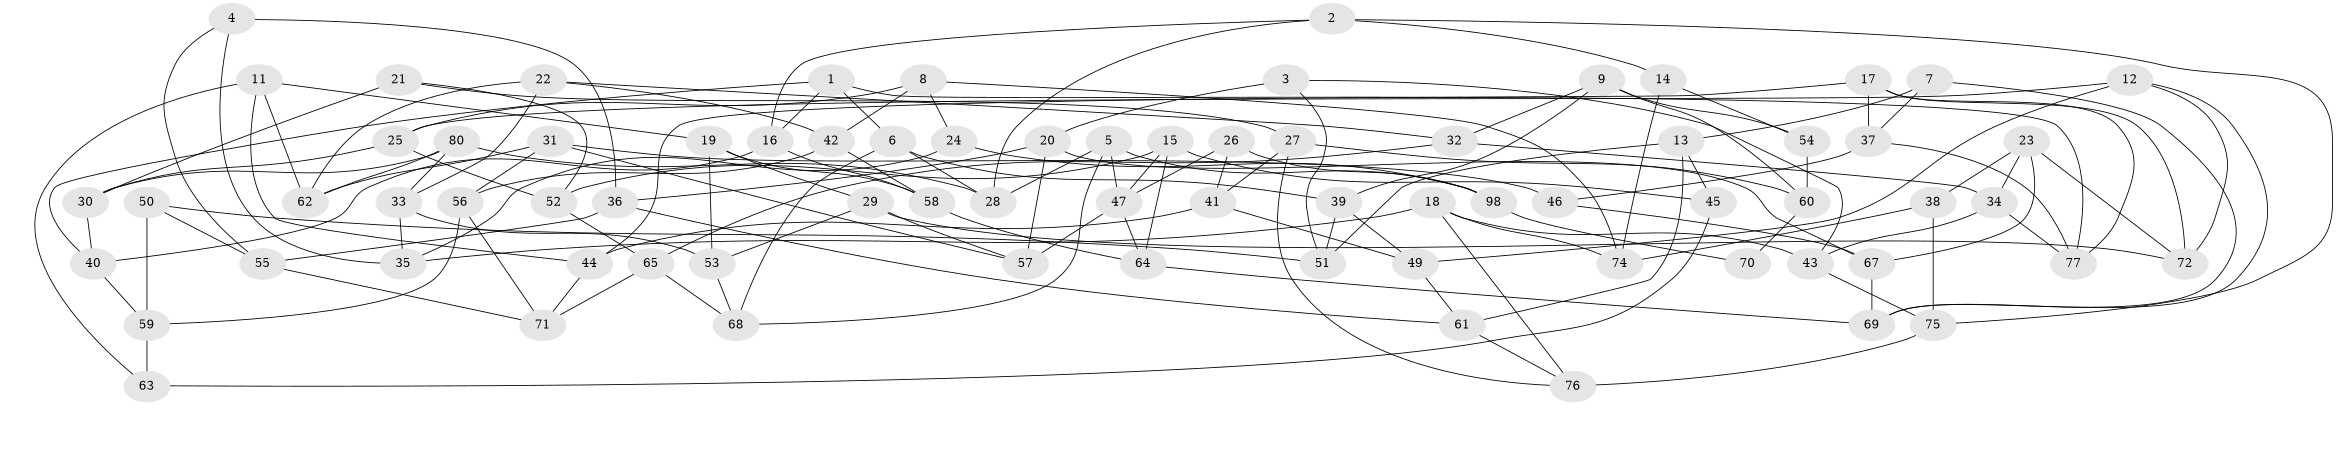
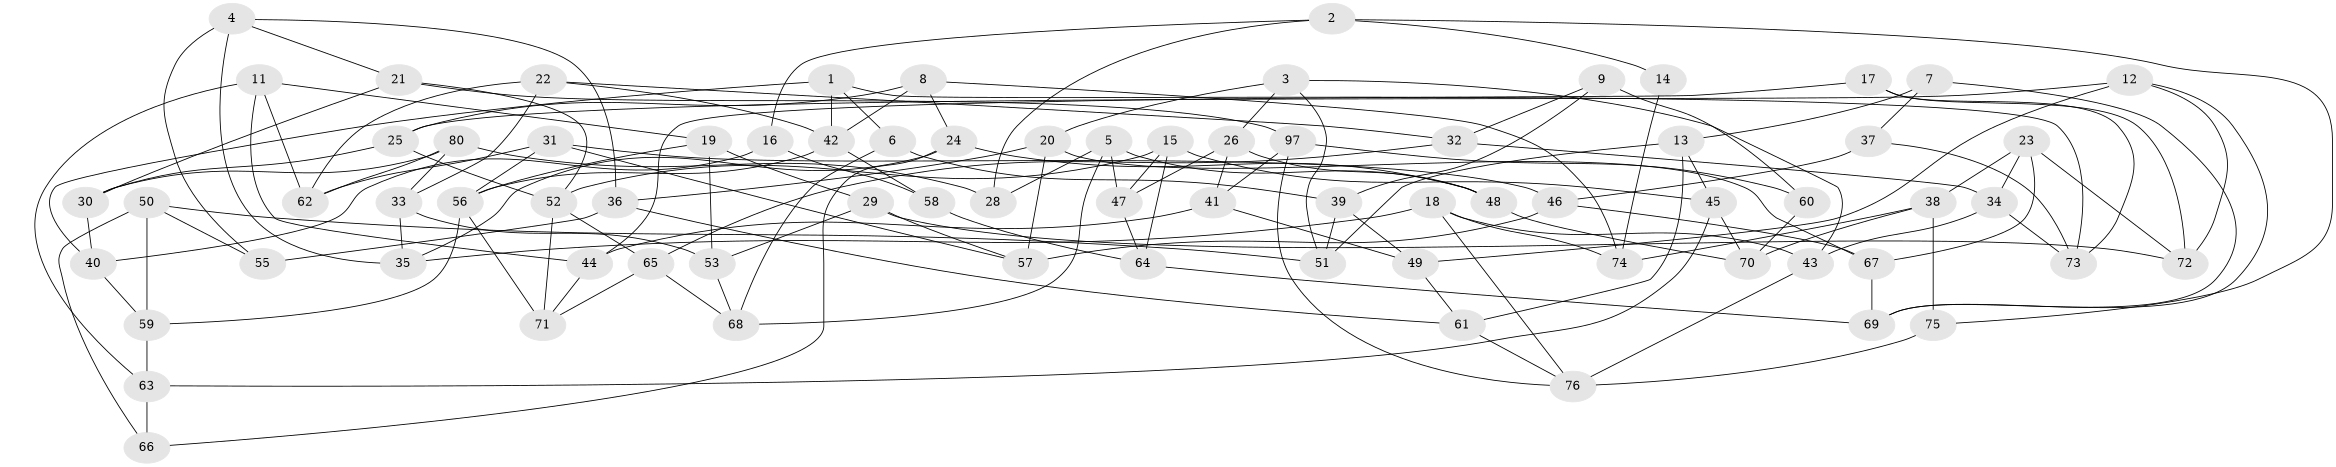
edge "4" -- "21": added
edge "3" -- "26": added
edge "17" -- "37": removed
edge "1" -- "16": now "1" -- "42"
node "27": label "27" -> "97"
node "54": removed
edge "19" -- "58": now "19" -- "56"
edge "6" -- "28": removed
node "98": label "98" -> "48"
edge "38" -- "70": added
edge "47" -- "57": now "46" -- "57"
edge "45" -- "70": added
node "77": label "77" -> "73"
edge "43" -- "75": now "43" -- "76"
edge "55" -- "71": now "52" -- "71"
node "66": added
